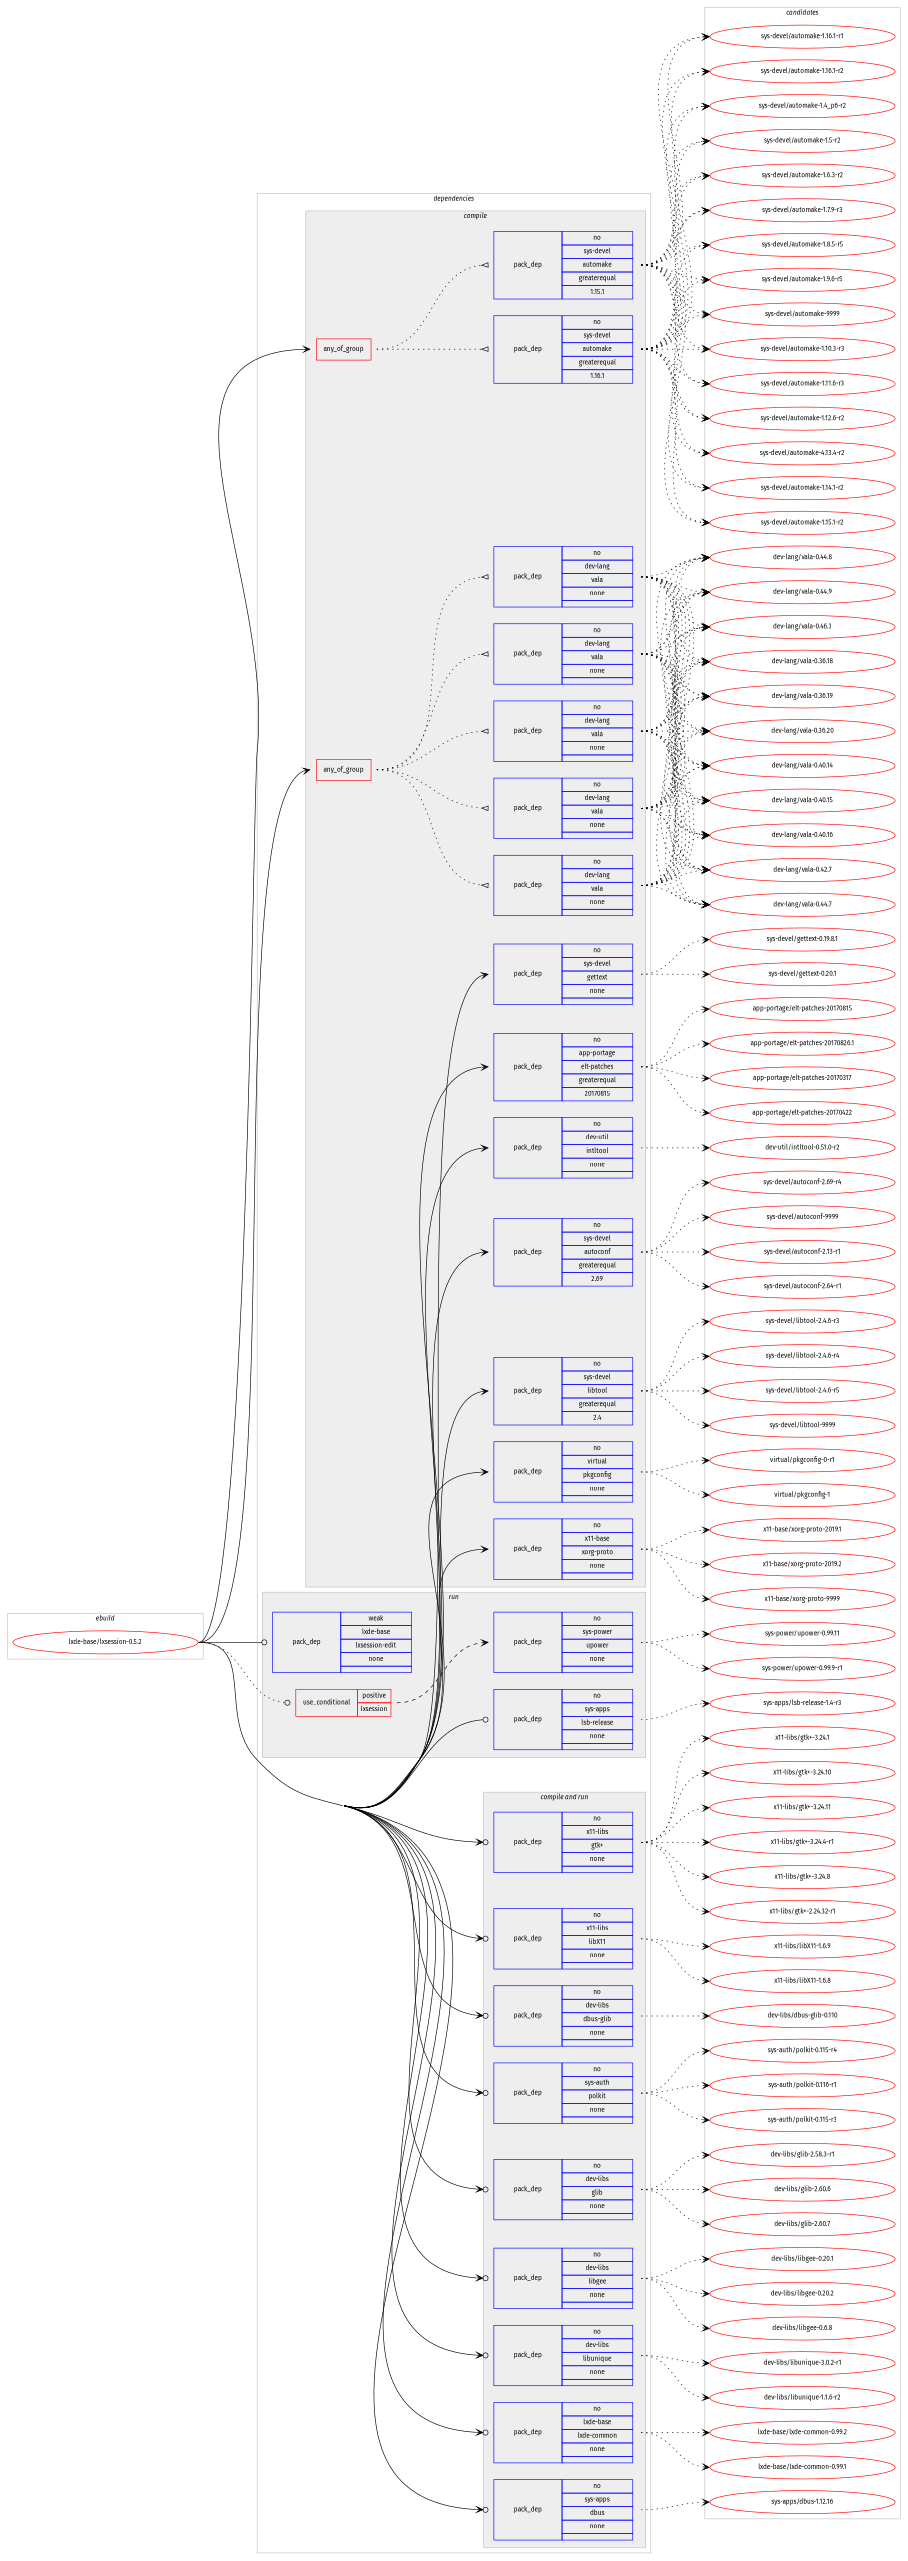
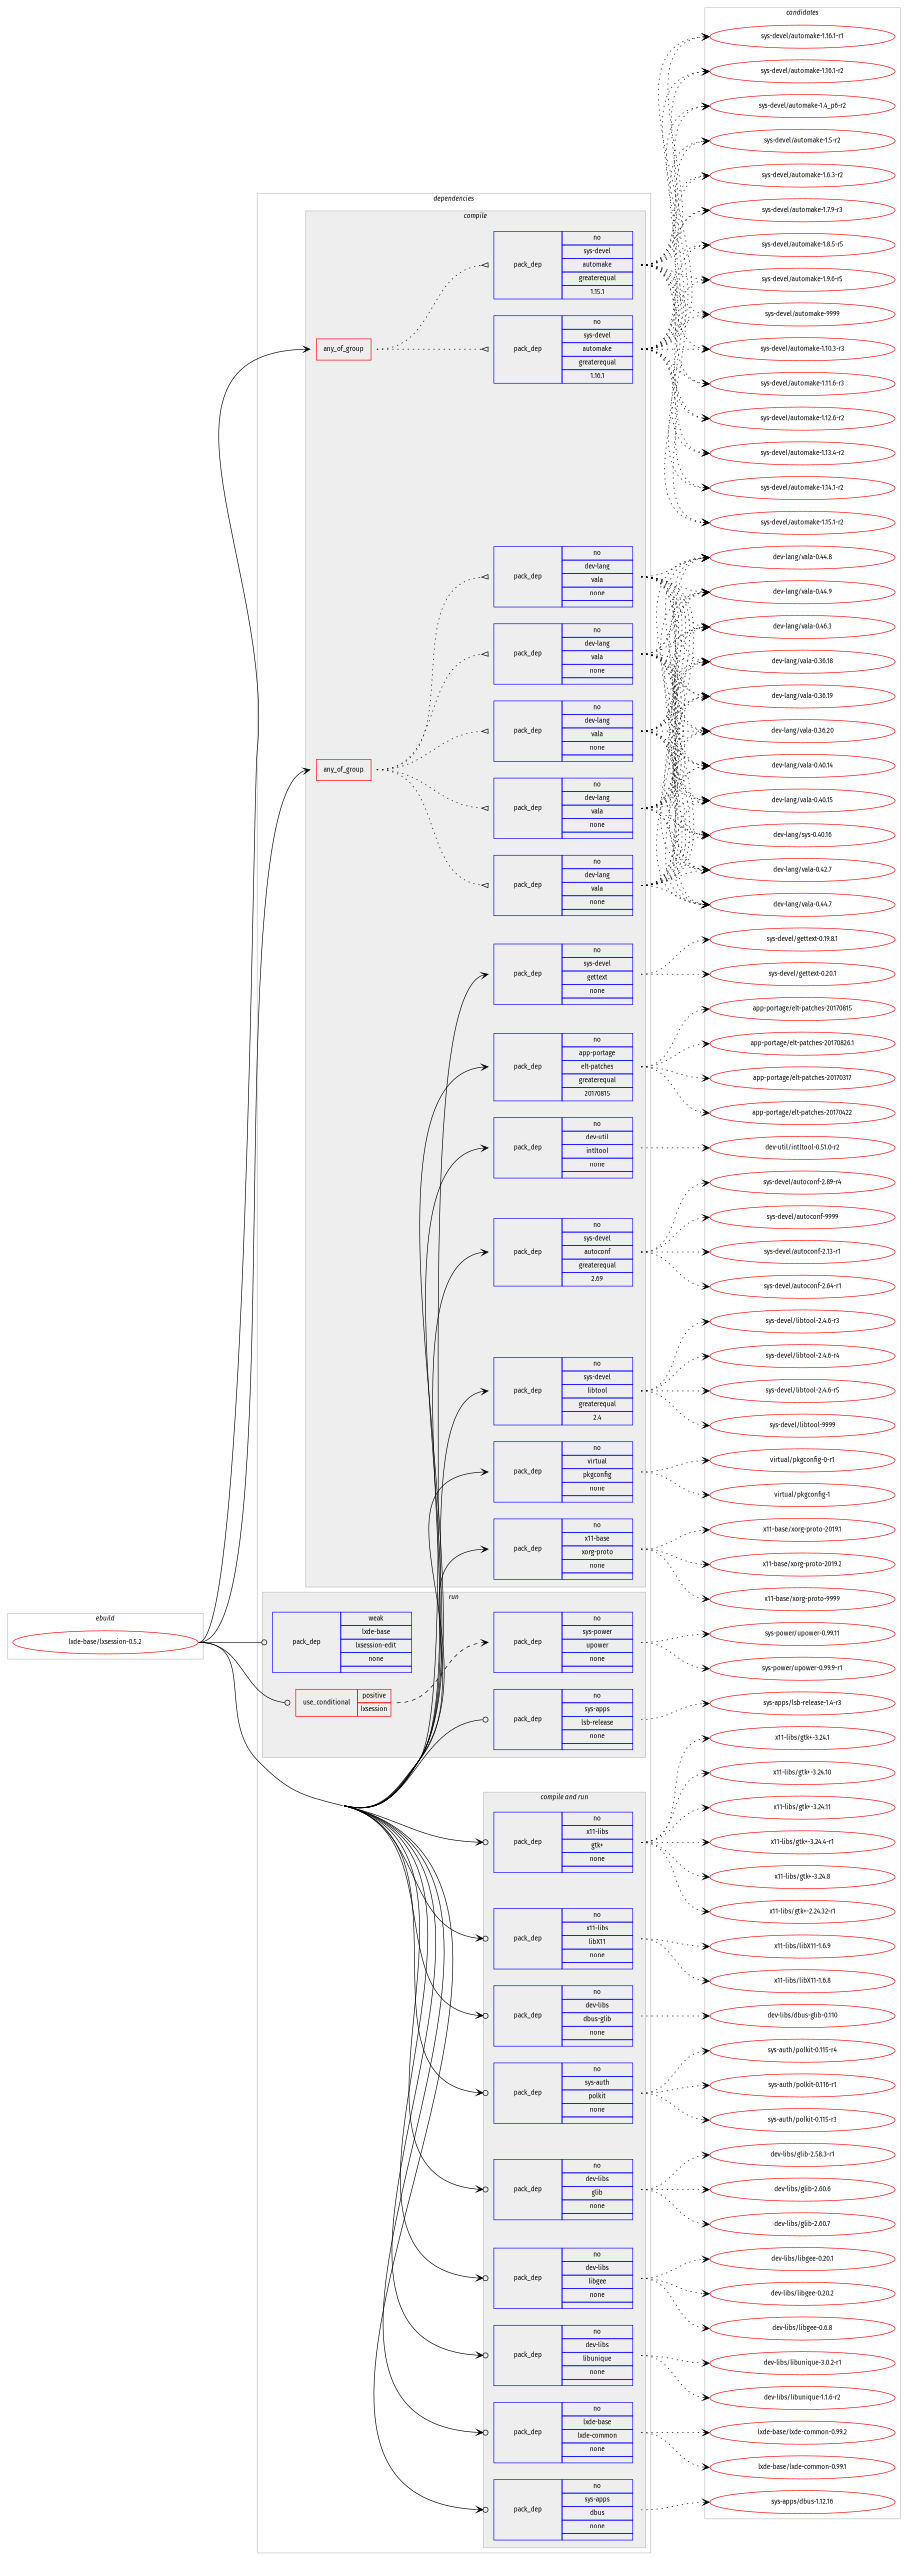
node "sys-devel/automake-4.13.4-r2": label "sys-devel/automake-4.13.4-r2" -> "sys-devel/automake-1.13.4-r2"
node "dev-lang/vala-0.40.16": label "dev-lang/vala-0.40.16" -> "dev-lang/sys-0.40.16"
node "sys-devel/autoconf-2.69-r4": label "sys-devel/autoconf-2.69-r4" -> "sys-devel/autoconf-2.89-r4"
edge "lxde-base/lxsession-0.5.2" -> "use_conditional": style dotted -> solid
